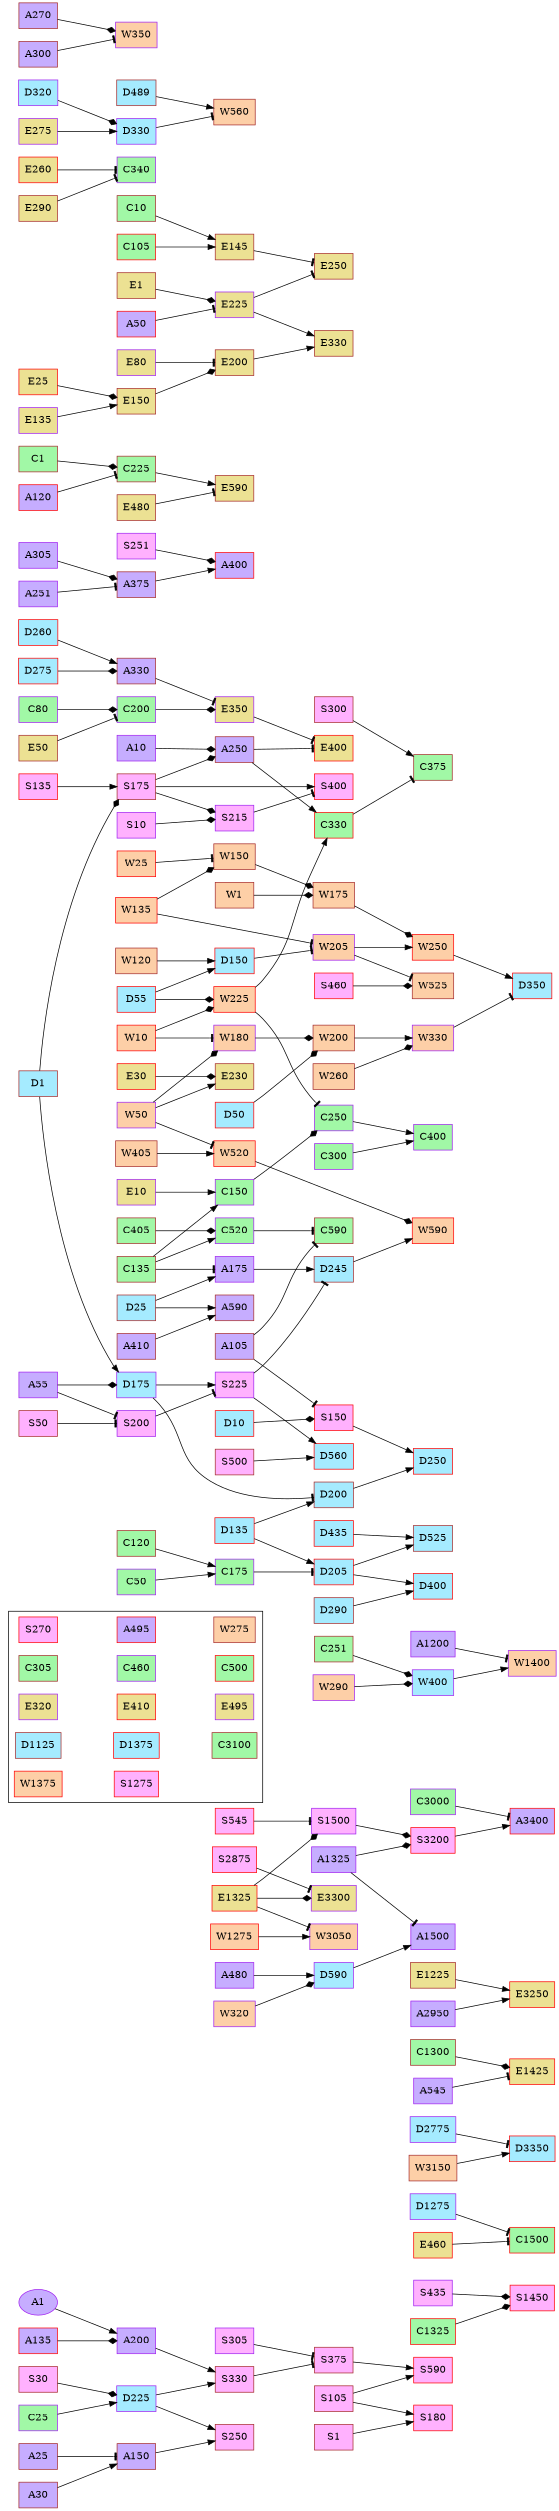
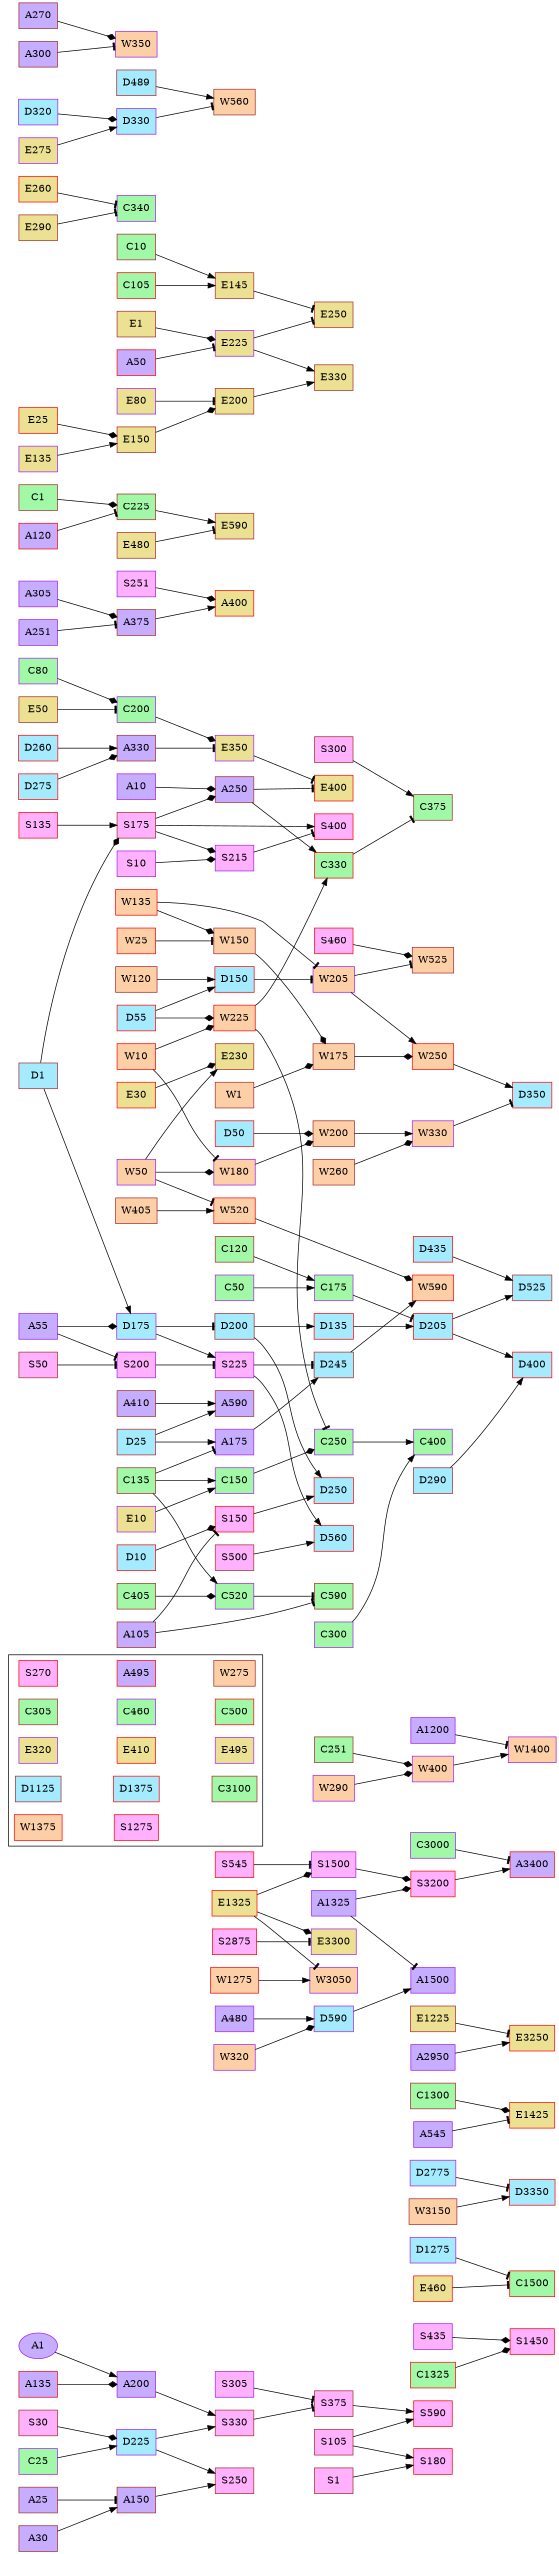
node "A400": fillcolor #c6adff -> #ece193
edge "D135" -> "D200": reversed
node "W400": fillcolor #a5ebff -> #fdcfa7
edge "E1225" -> "E3250": arrowhead normal -> tee
